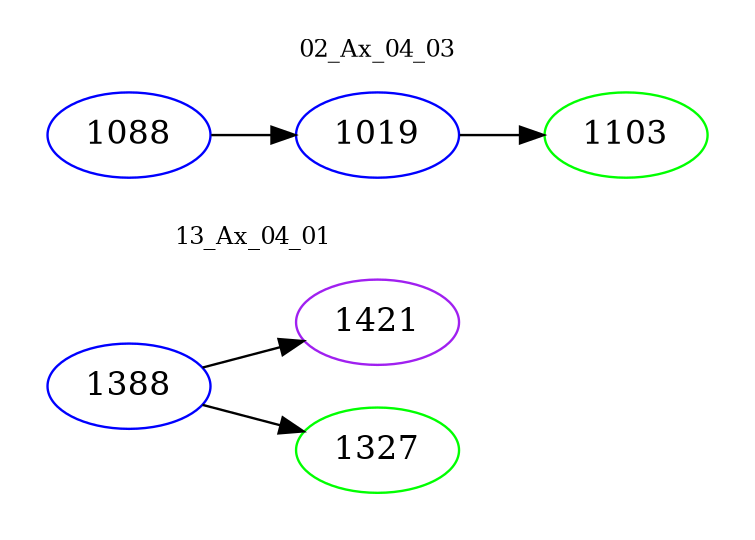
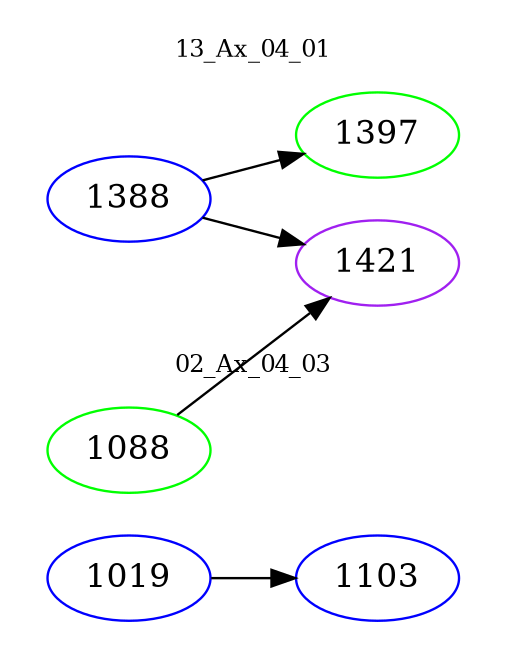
node "1088": color blue -> green
edge "1088" -> "1019": now "1088" -> "1421"
node "1103": color green -> blue
node "1327": label "1327" -> "1397"
